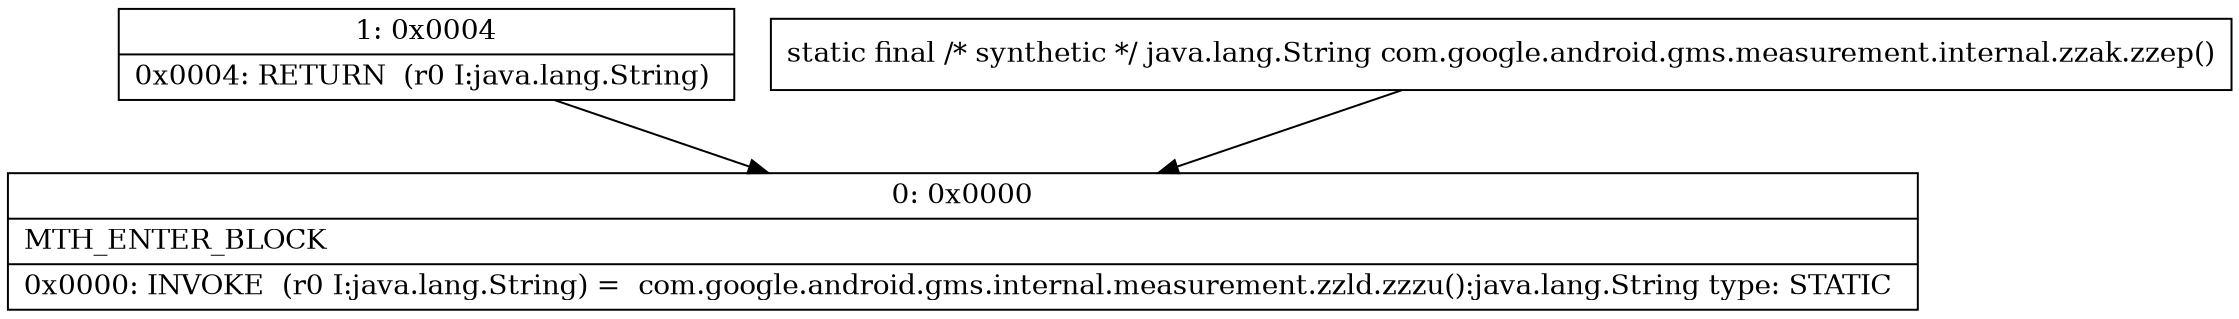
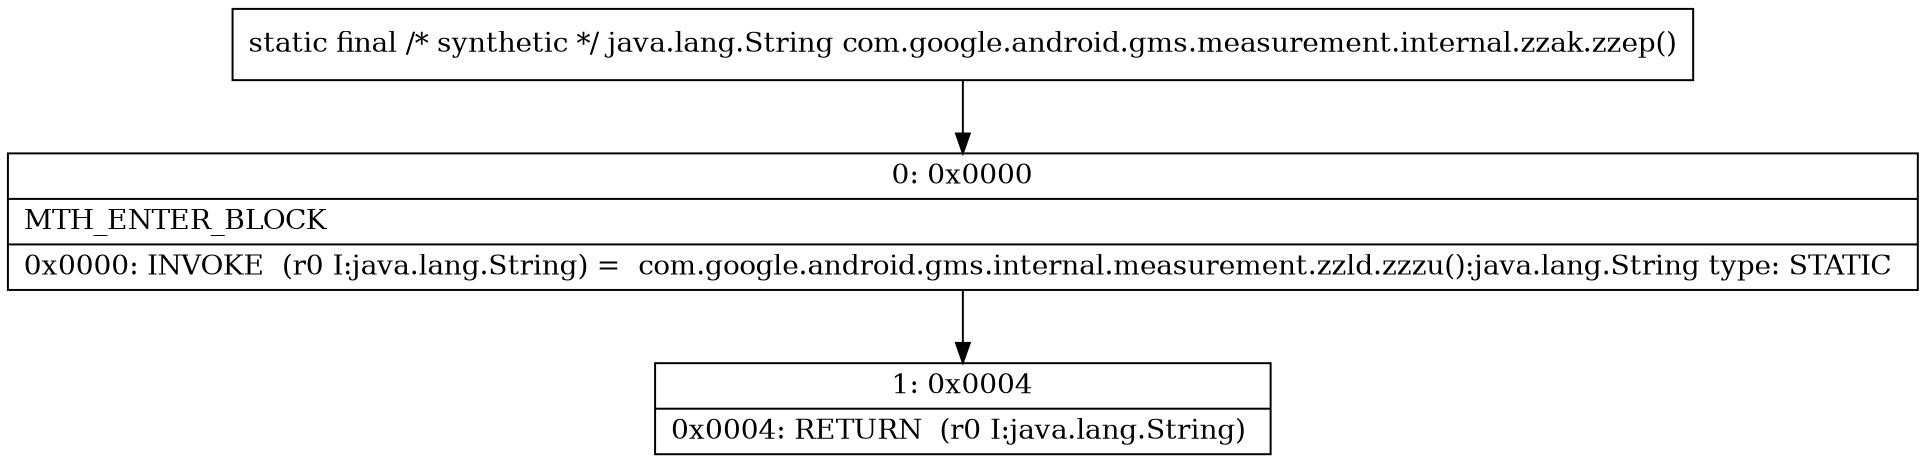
edge "1: 0x0004" -> "0: 0x0000": reversed
